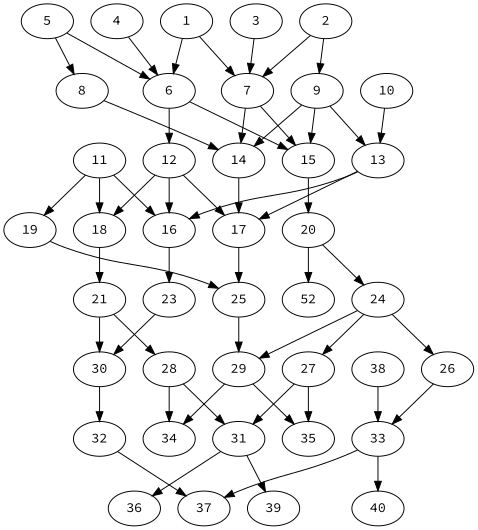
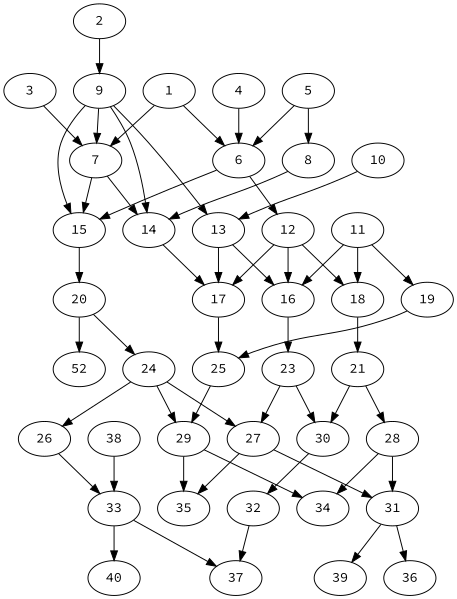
edge "2" -> "7": now "9" -> "7"
edge "23" -> "27": added
